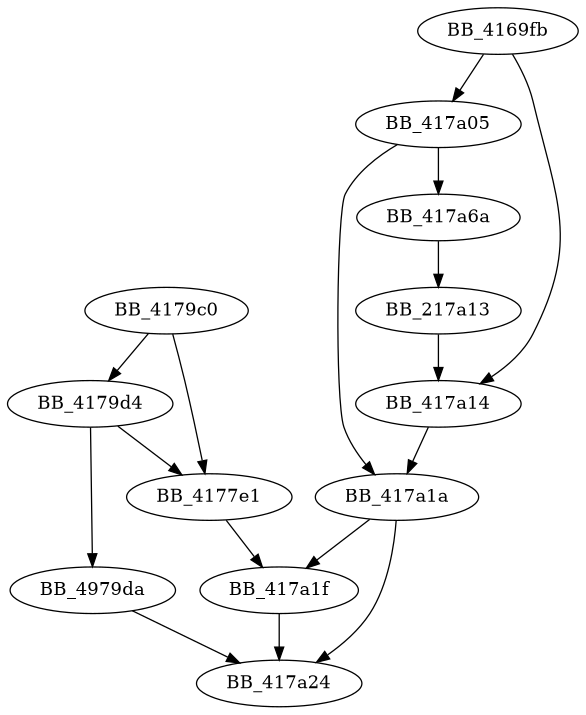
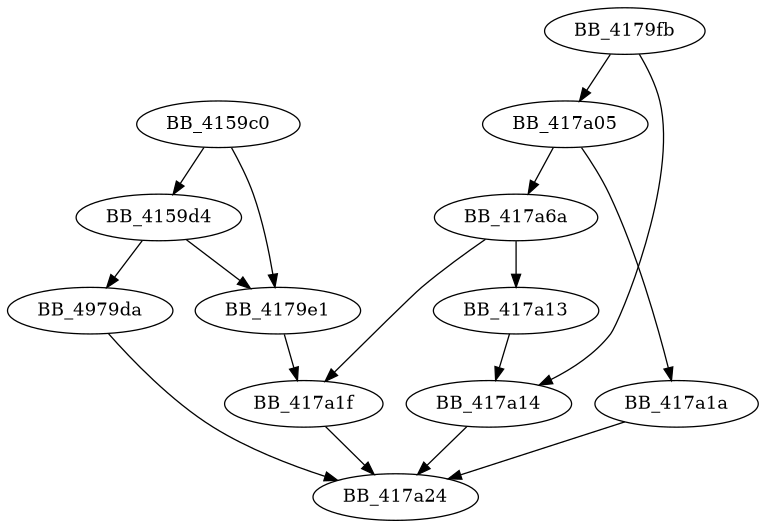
node "BB_4169fb": label "BB_4169fb" -> "BB_4179fb"
node "BB_4179c0": label "BB_4179c0" -> "BB_4159c0"
node "BB_217a13": label "BB_217a13" -> "BB_417a13"
node "BB_4179d4": label "BB_4179d4" -> "BB_4159d4"
edge "BB_417a14" -> "BB_417a1a": now "BB_417a14" -> "BB_417a24"
node "BB_4177e1": label "BB_4177e1" -> "BB_4179e1"
edge "BB_417a1a" -> "BB_417a1f": now "BB_417a6a" -> "BB_417a1f"
